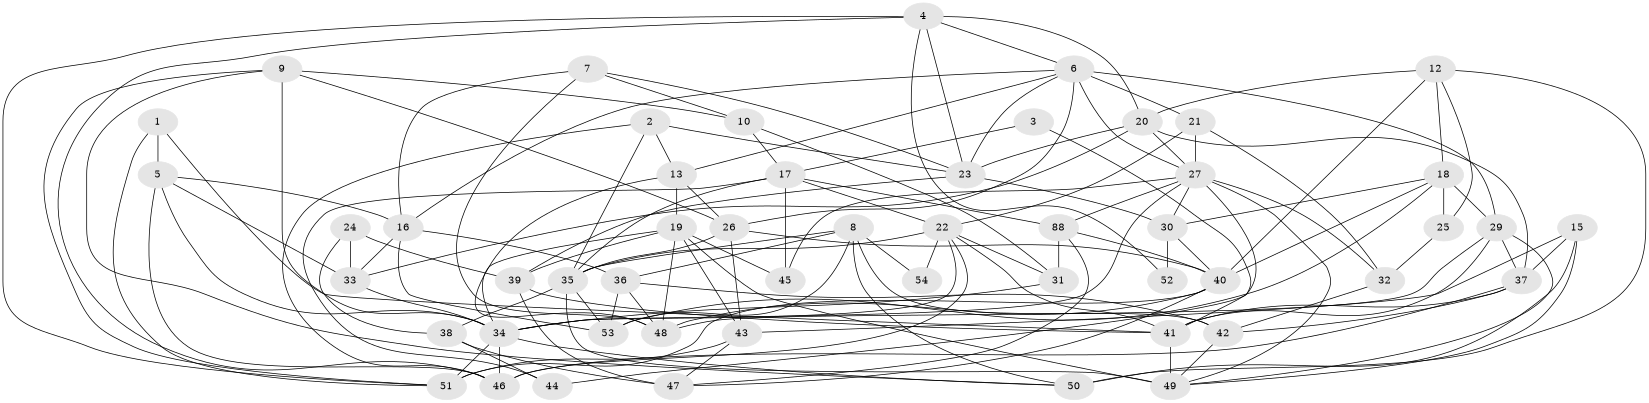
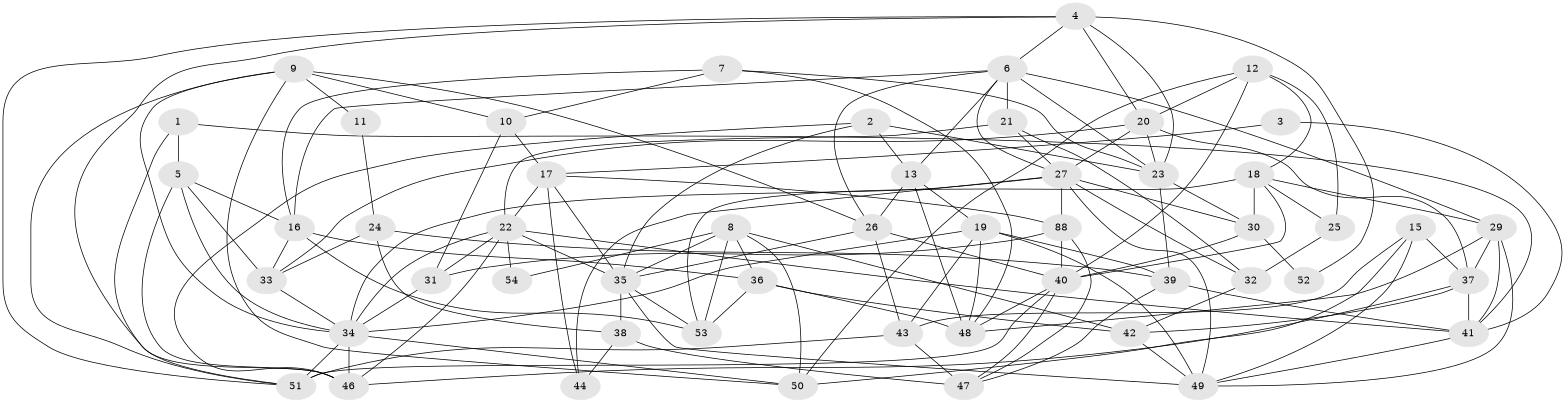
node "11": added
node "45": removed
